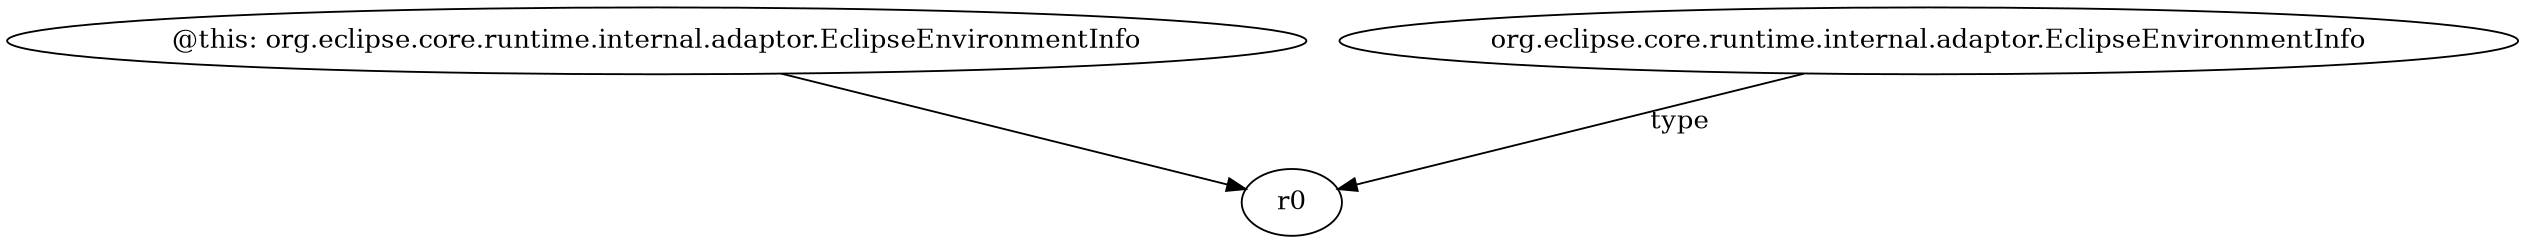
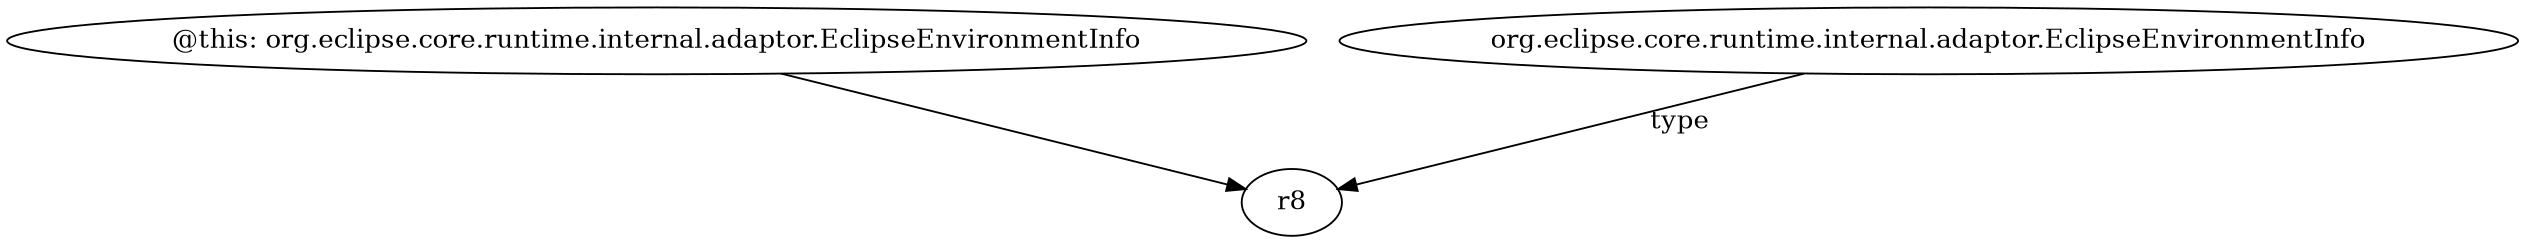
node "r0": label "r0" -> "r8"
